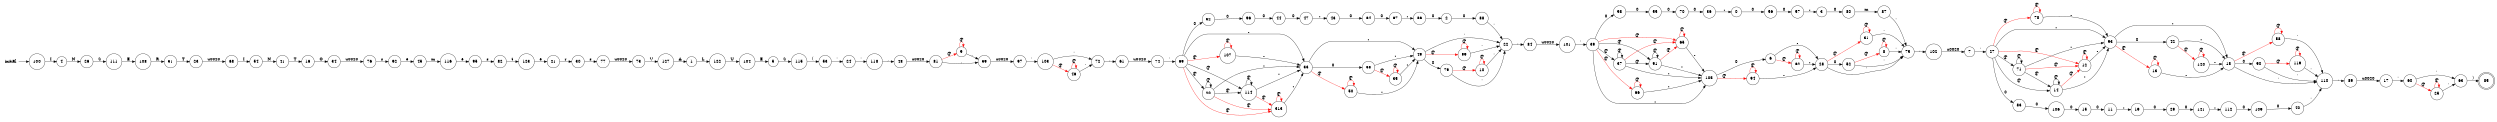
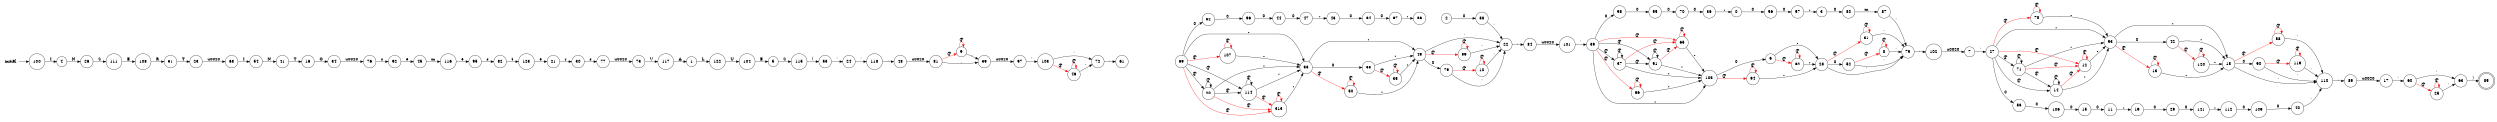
edge "86" -> "2": removed, label "0"
node "127": label "127" -> "117"
node "74": removed
